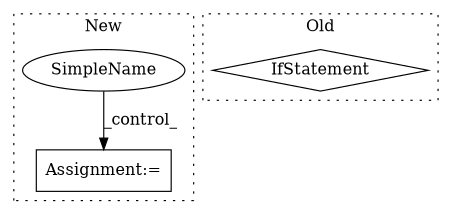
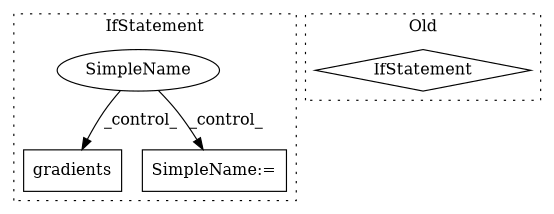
cluster "New": label "New" -> "IfStatement"
node "gradients": added
node "Assignment:=": label "Assignment:=" -> "SimpleName:="
